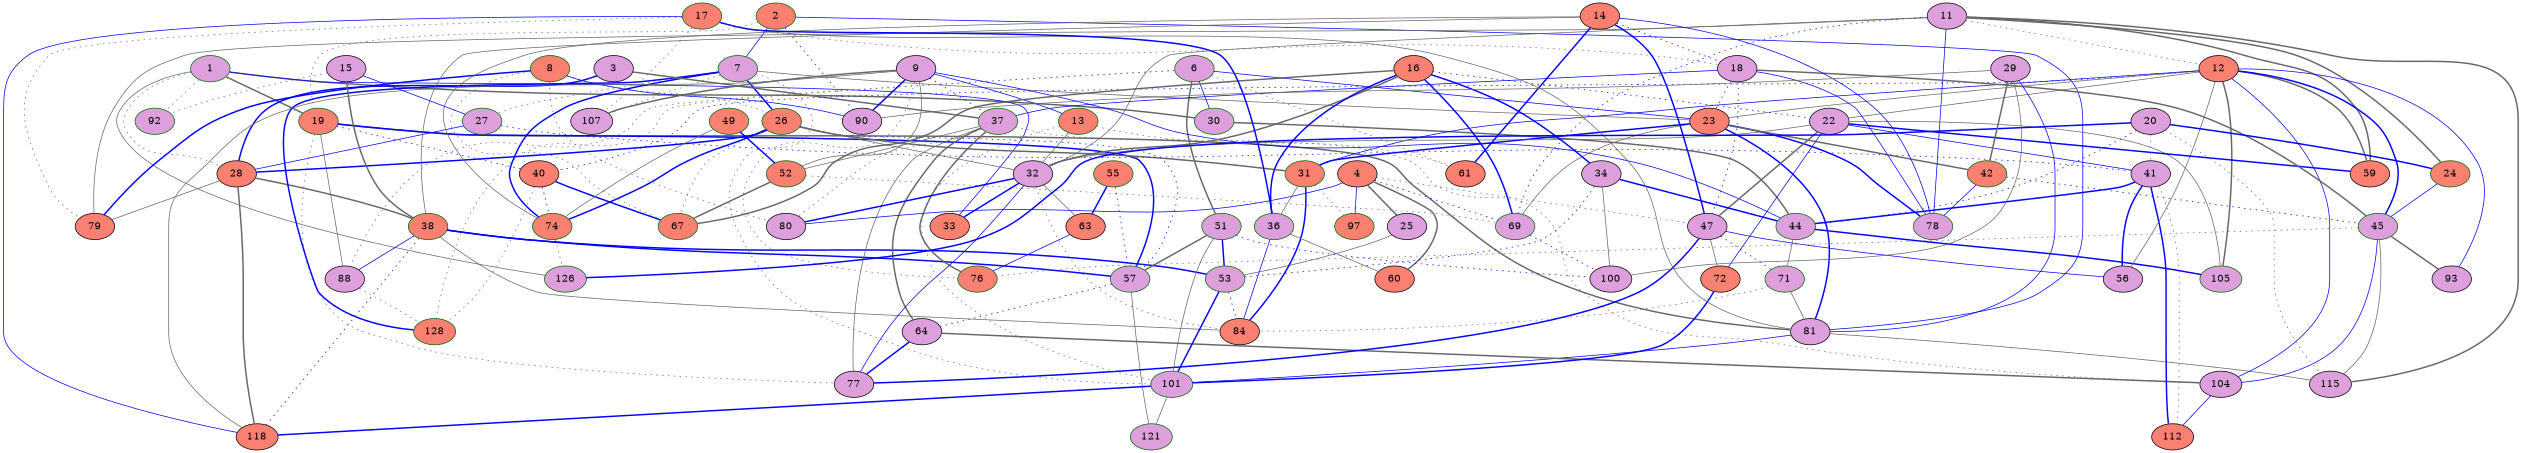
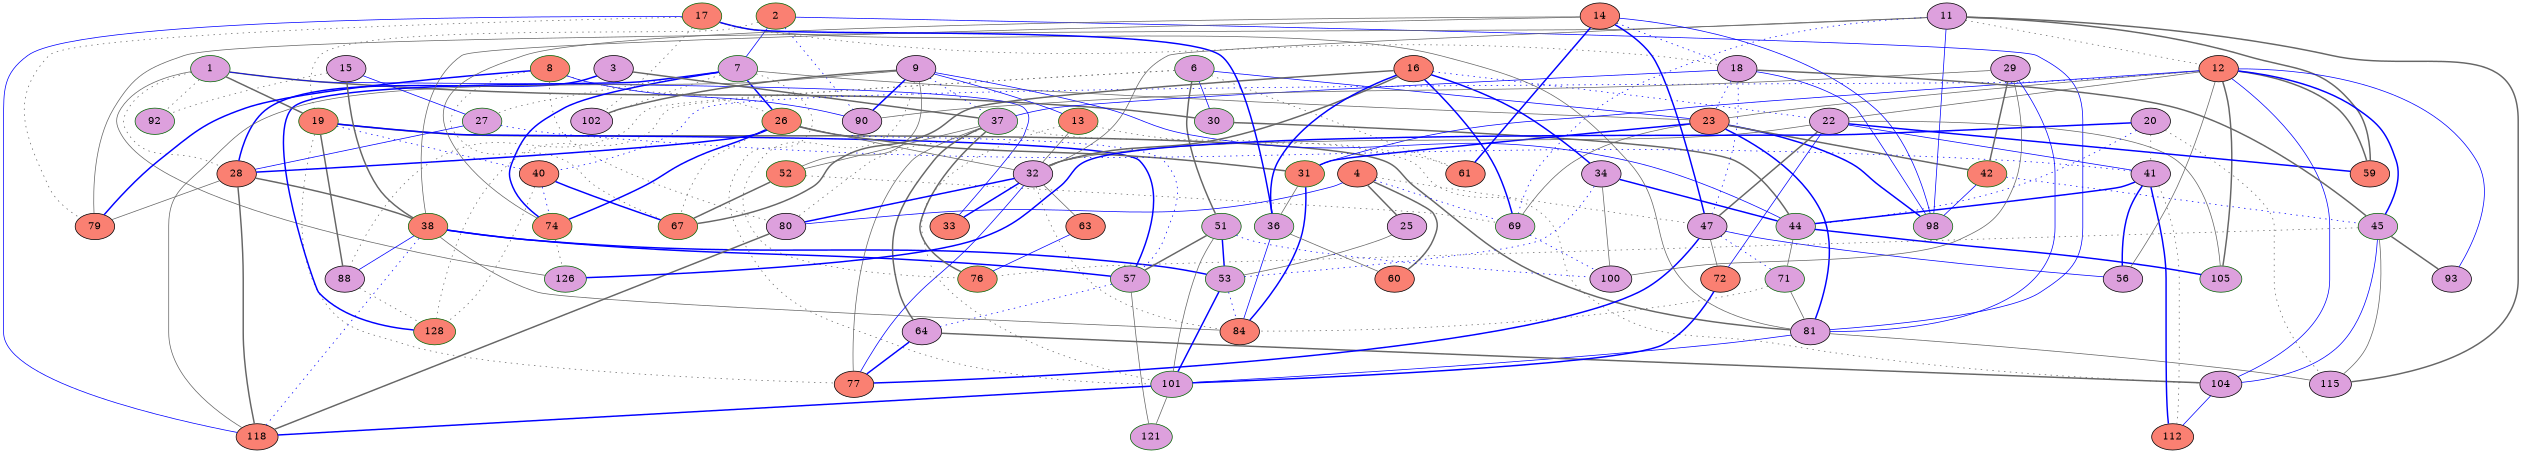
node "107": label "107" -> "102"
node "49": removed
node "55": removed
node "24": removed
edge "19" -- "88": style solid -> bold
node "97": removed
node "78": label "78" -> "98"
edge "80" -- "118": added
node "77": fillcolor plum -> salmon
